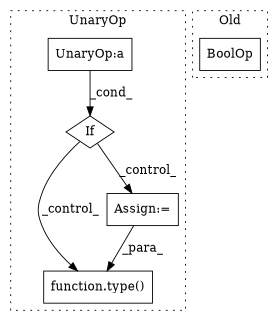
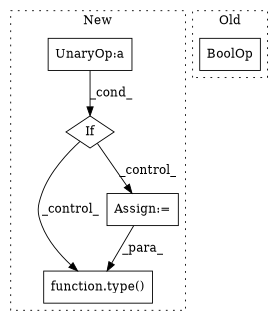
cluster "UnaryOp": label "UnaryOp" -> "New"
